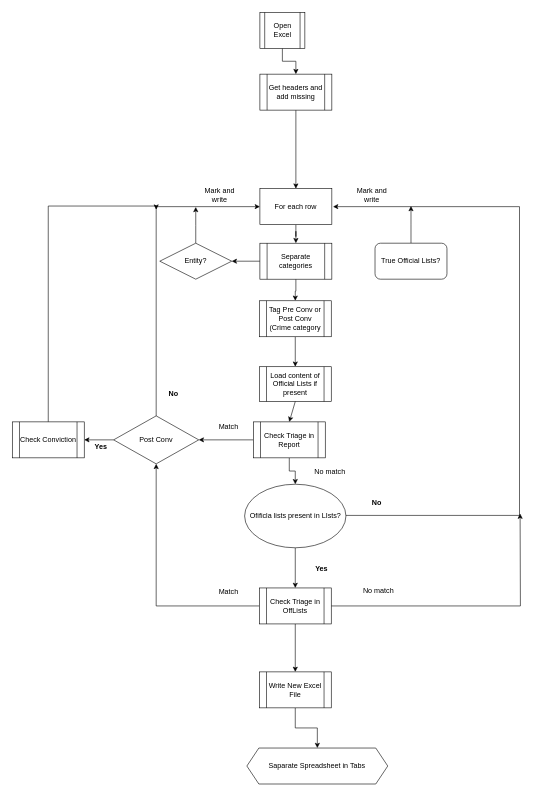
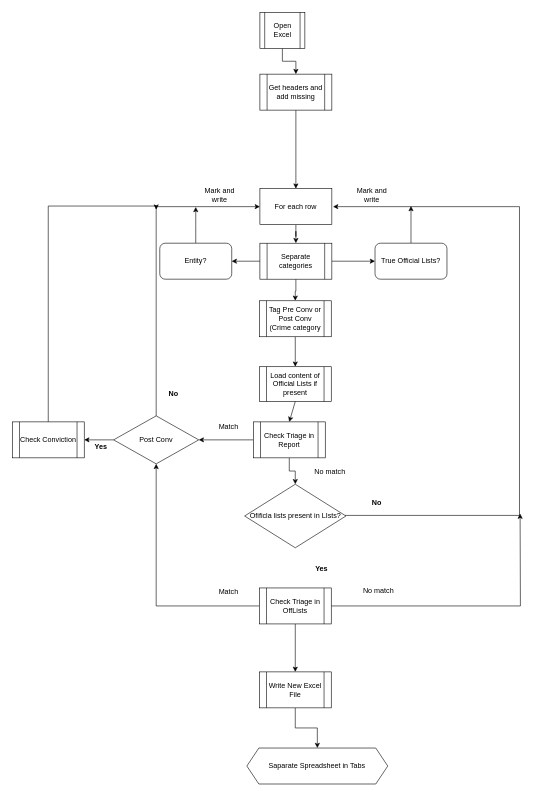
node "Entity?": shape diamond -> rounded rectangle
edge "Separate categories" -> "True Official Lists?": added
node "Ofificla lists present in LIsts?": shape ellipse -> diamond
edge "Ofificla lists present in LIsts?" -> "Check Triage in OffLists": removed
